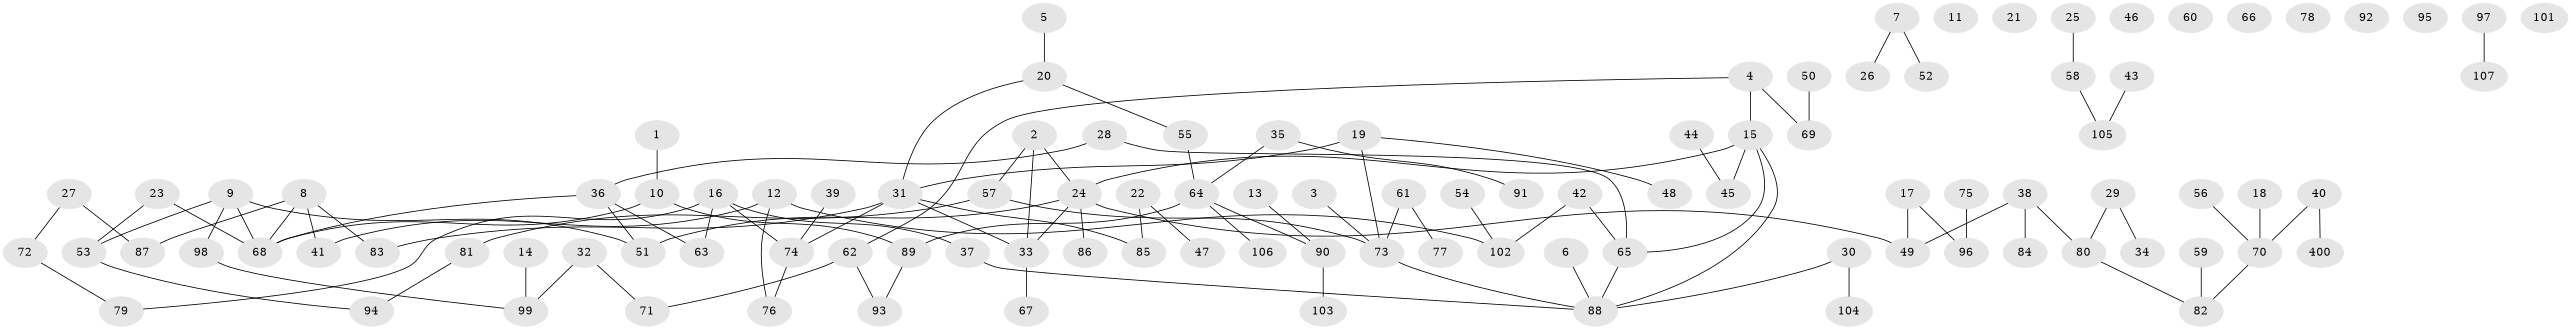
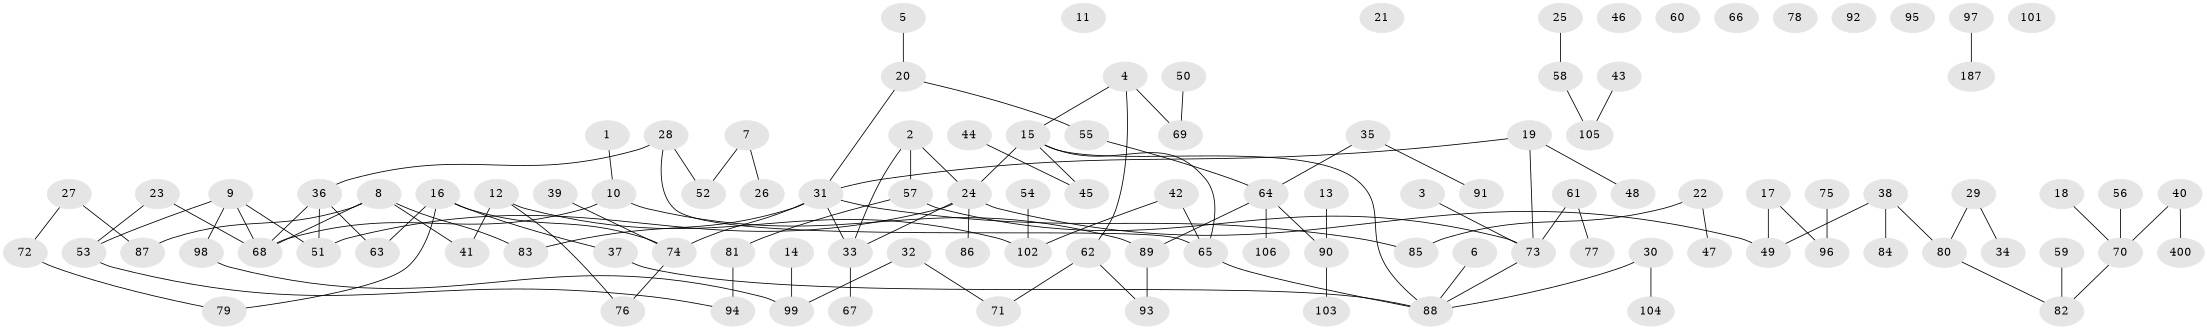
node "107": label "107" -> "187"
edge "28" -- "52": added
